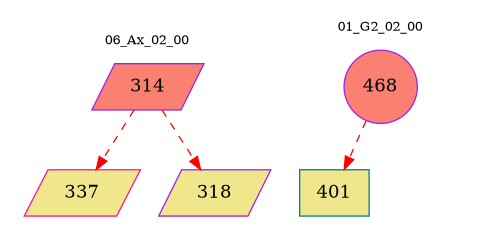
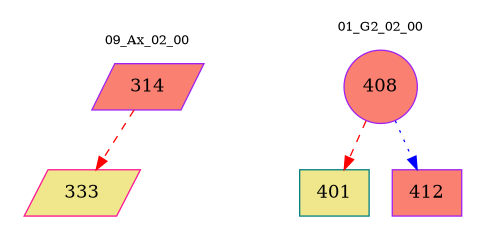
cluster "06_Ax_02_00": label "06_Ax_02_00" -> "09_Ax_02_00"
node "468": label "468" -> "408"
node "337": label "337" -> "333"
node "318": removed
node "412": added
